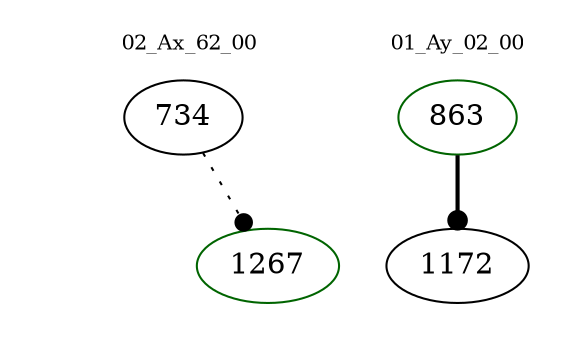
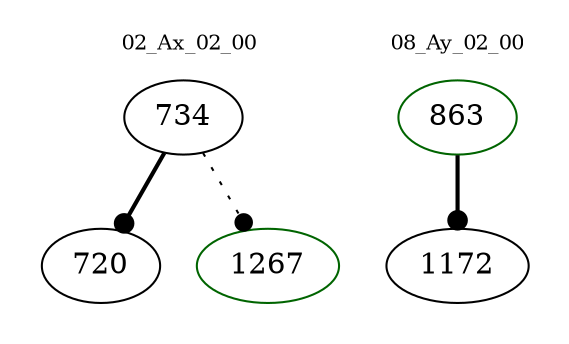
cluster "02_Ax_62_00": label "02_Ax_62_00" -> "02_Ax_02_00"
cluster "01_Ay_02_00": label "01_Ay_02_00" -> "08_Ay_02_00"
node "720": added
